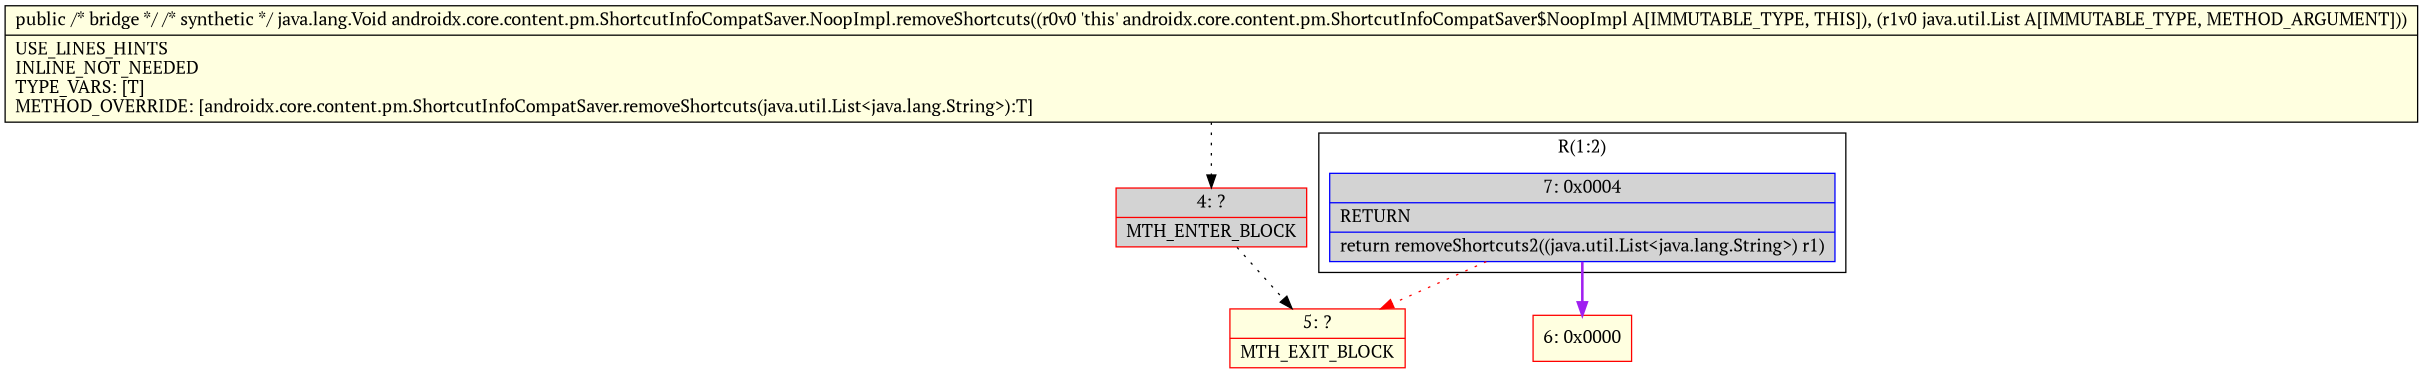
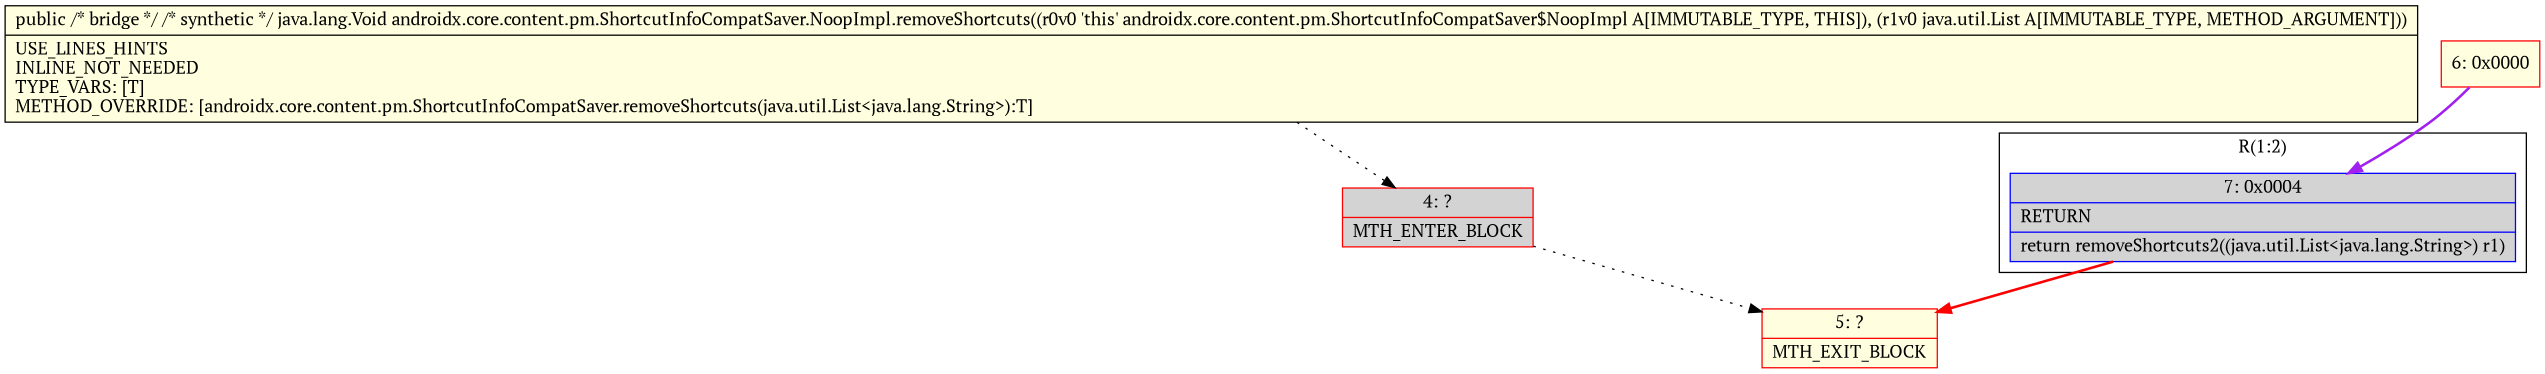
edge "7: 0x0004" -> "6: 0x0000": reversed
edge "7: 0x0004" -> "5: ?": style dotted -> bold
